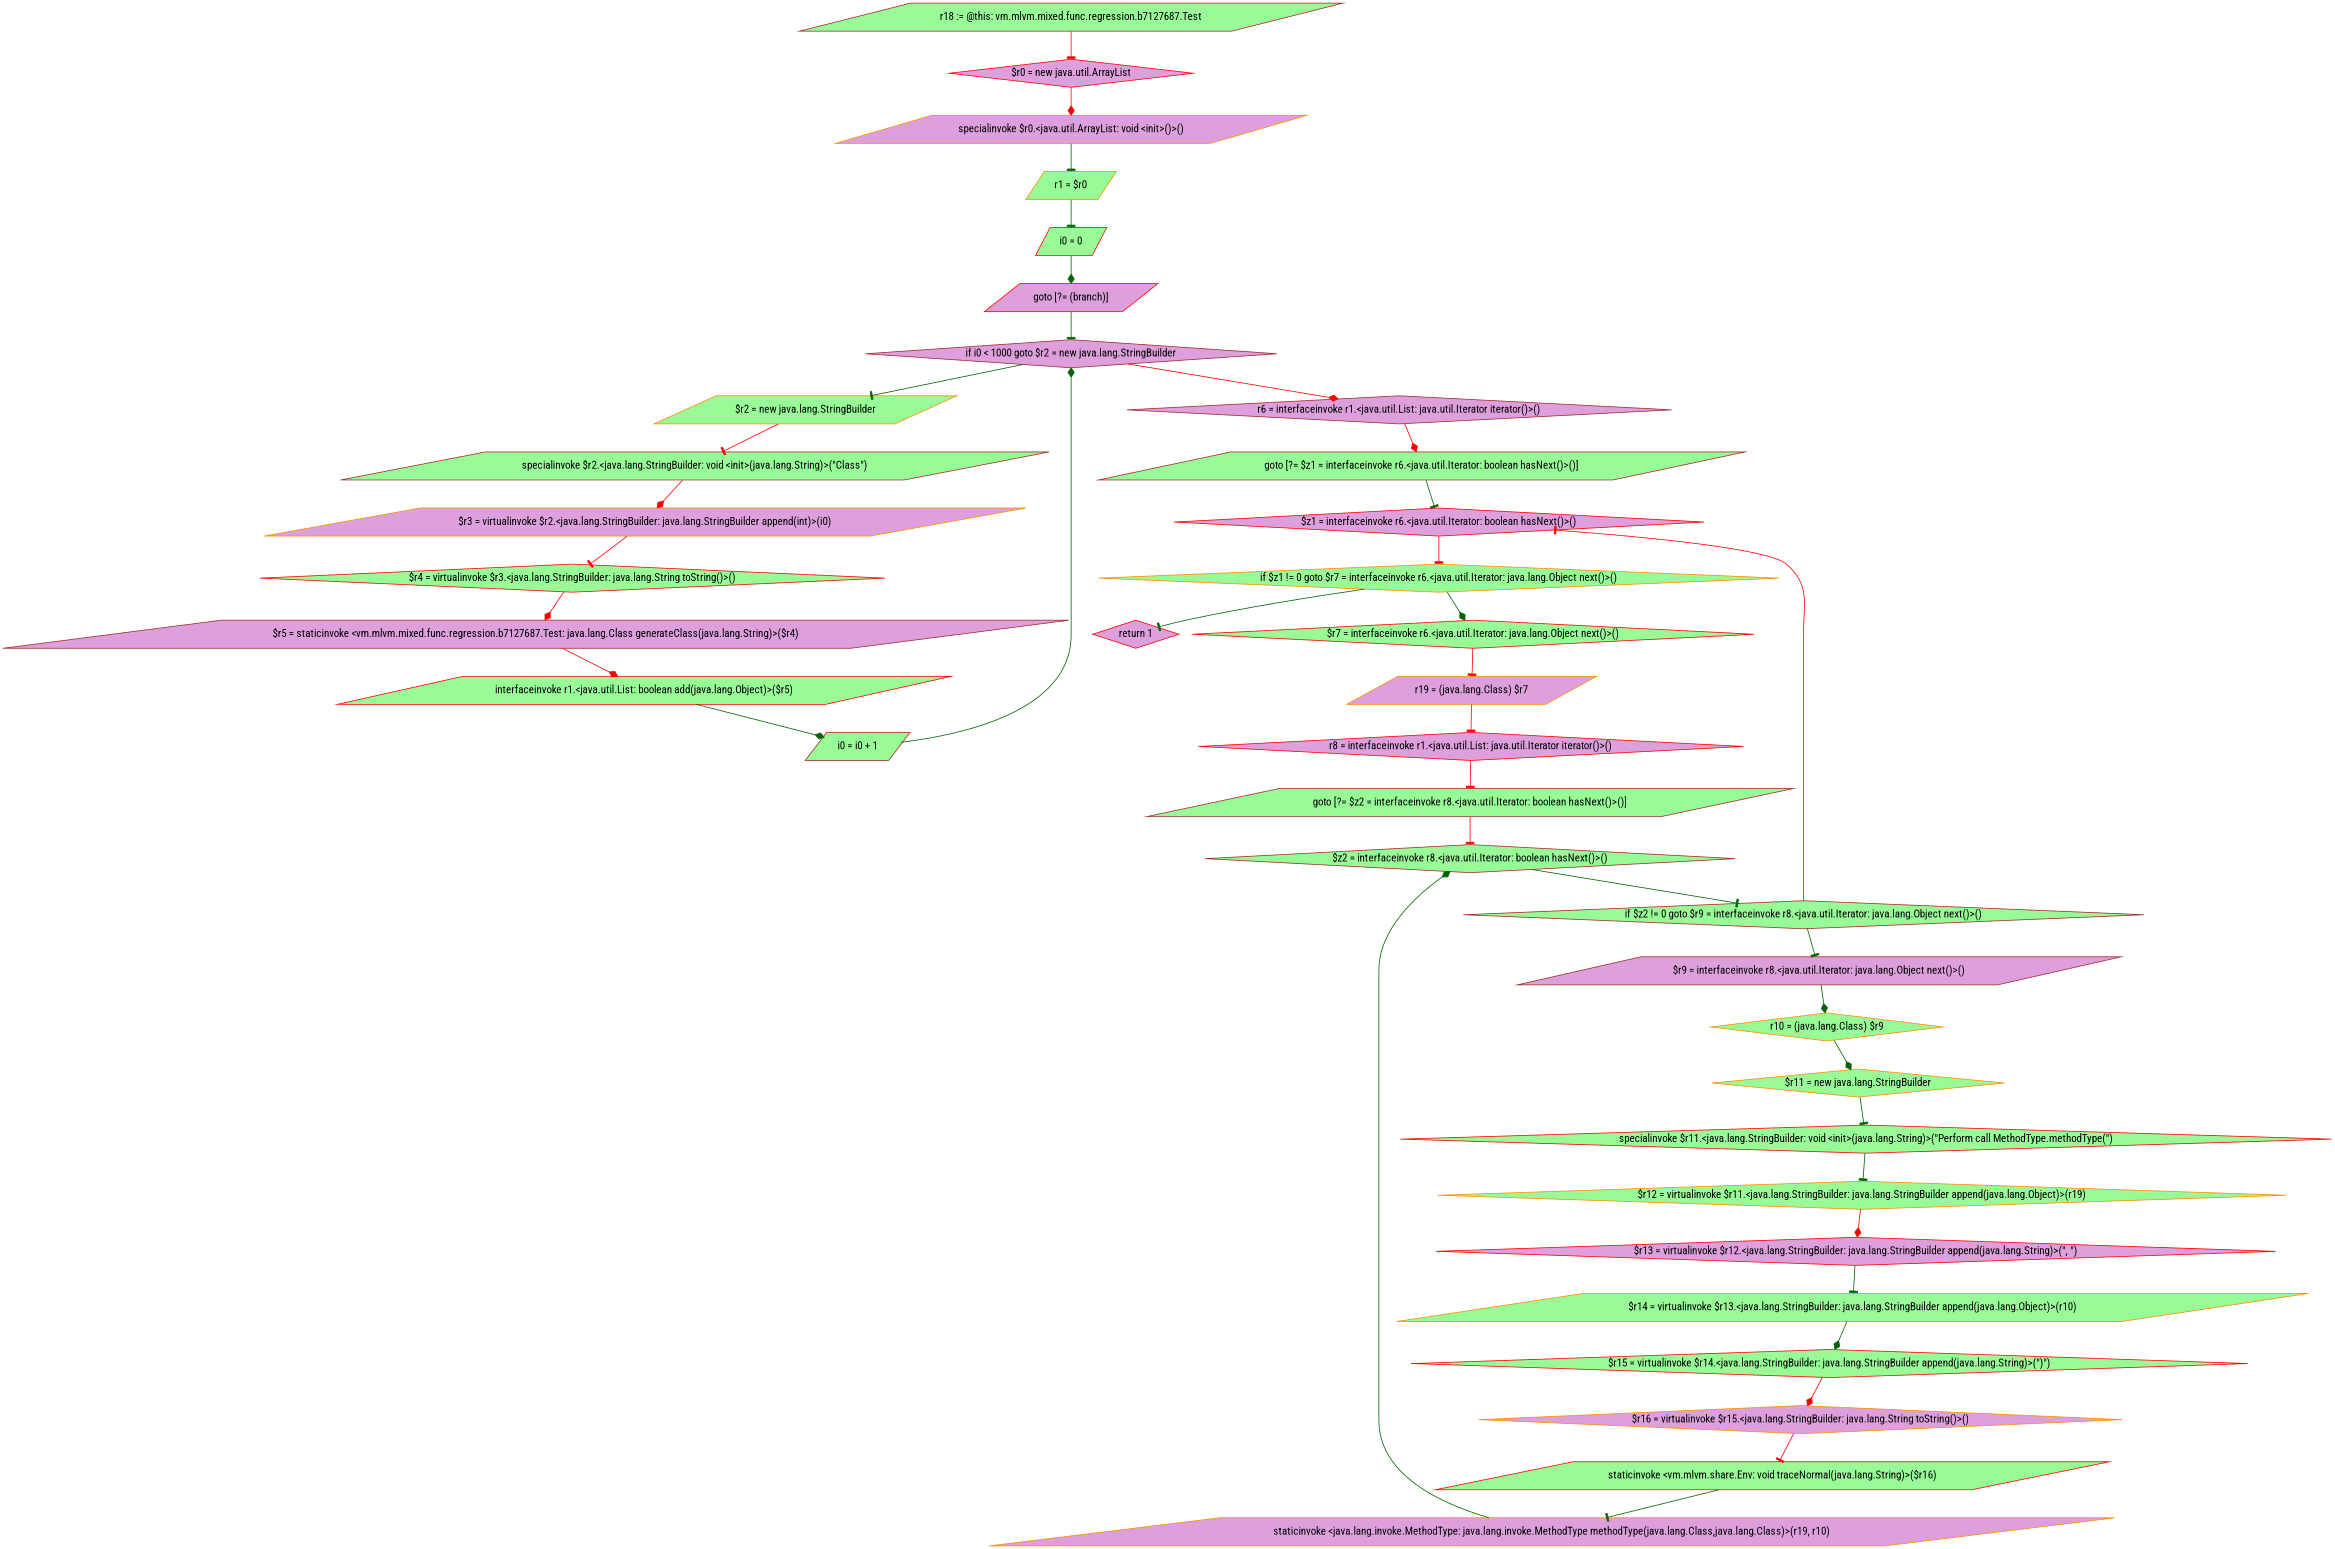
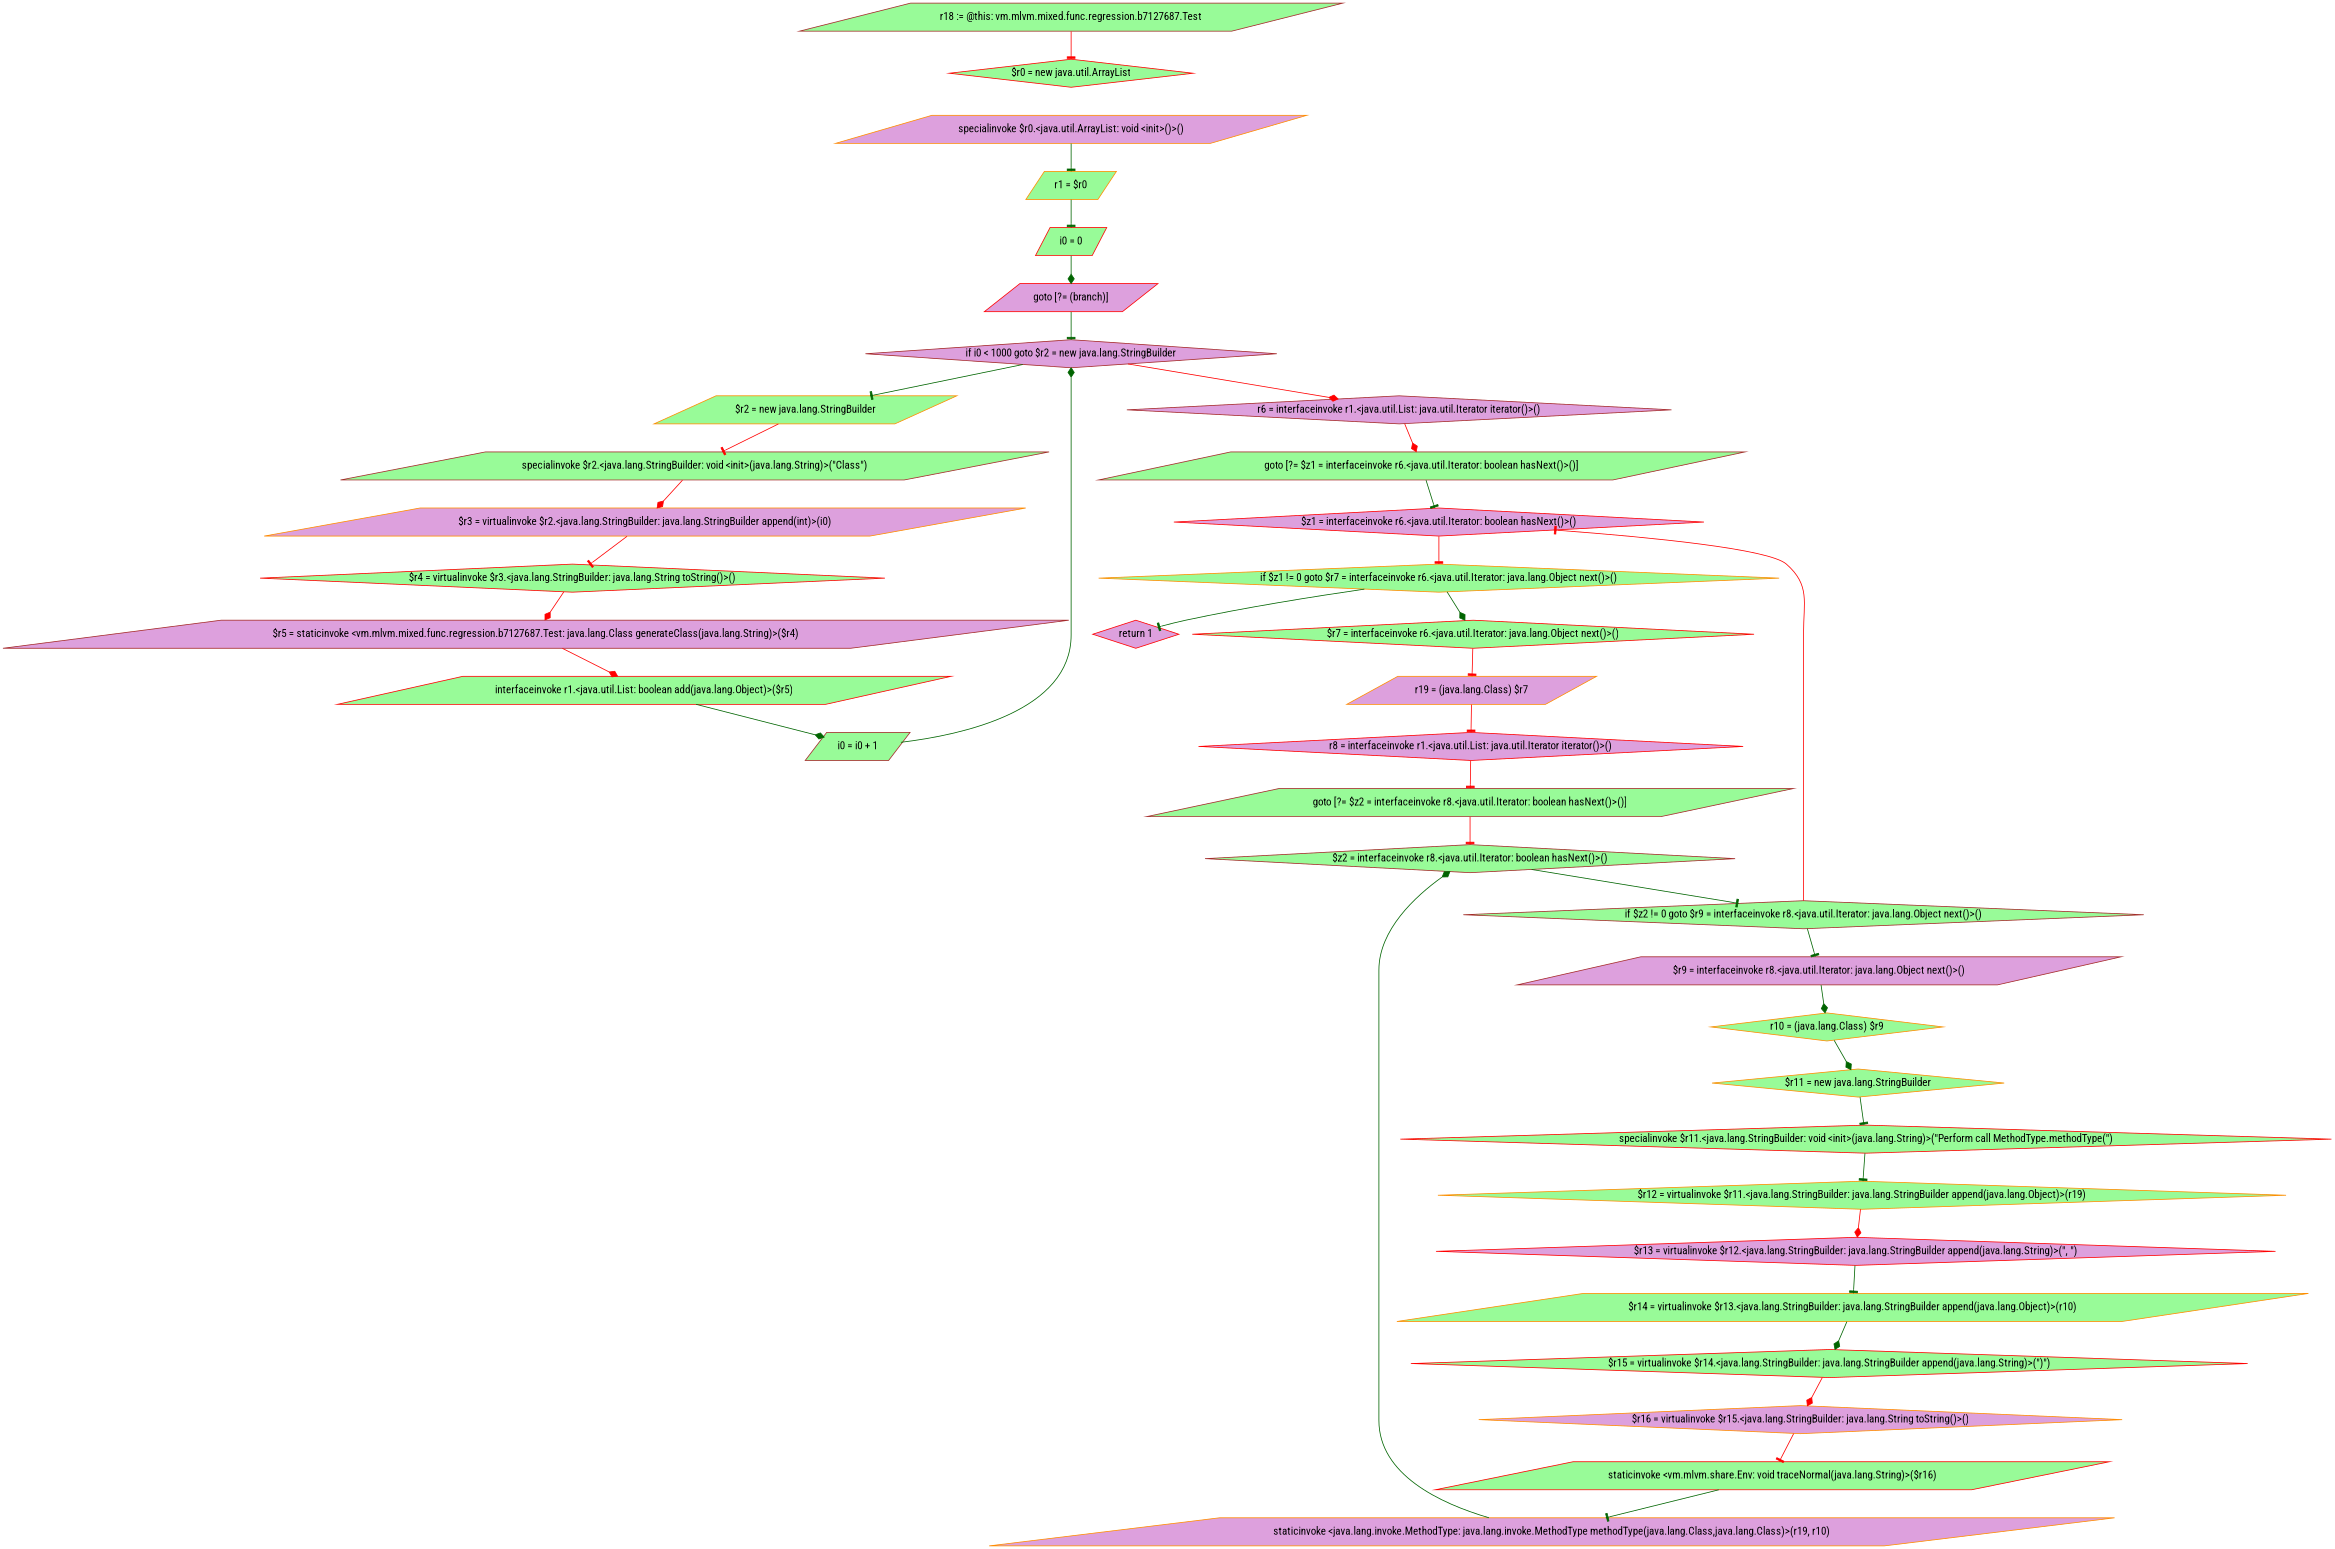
node "$r0 = new java.util.ArrayList": fillcolor plum -> palegreen
edge "$r0 = new java.util.ArrayList" -> "specialinvoke $r0.<java.util.ArrayList: void <init>()>()": removed
